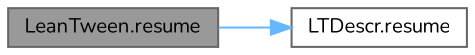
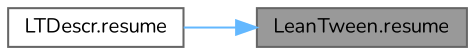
edge "LeanTween.resume" -> "LTDescr.resume": reversed
